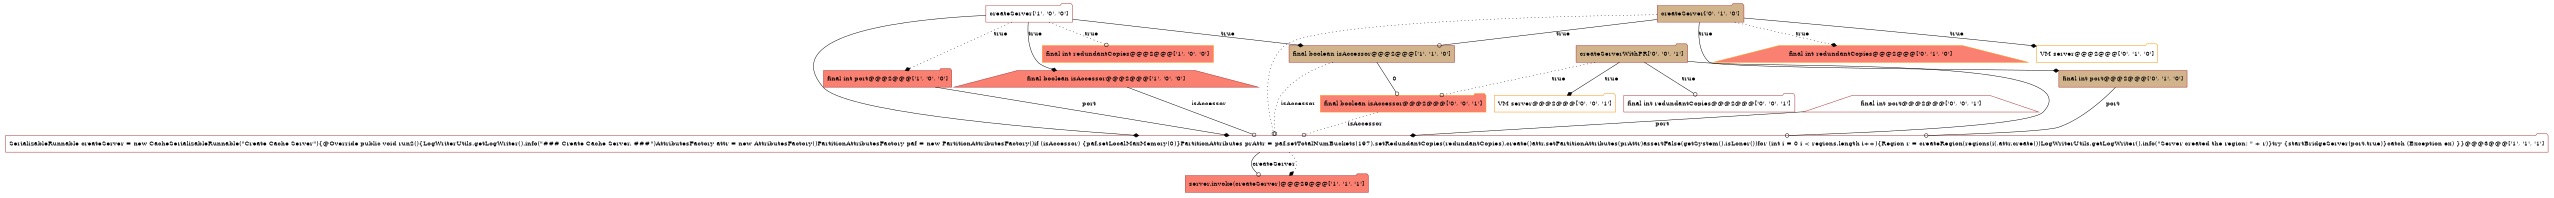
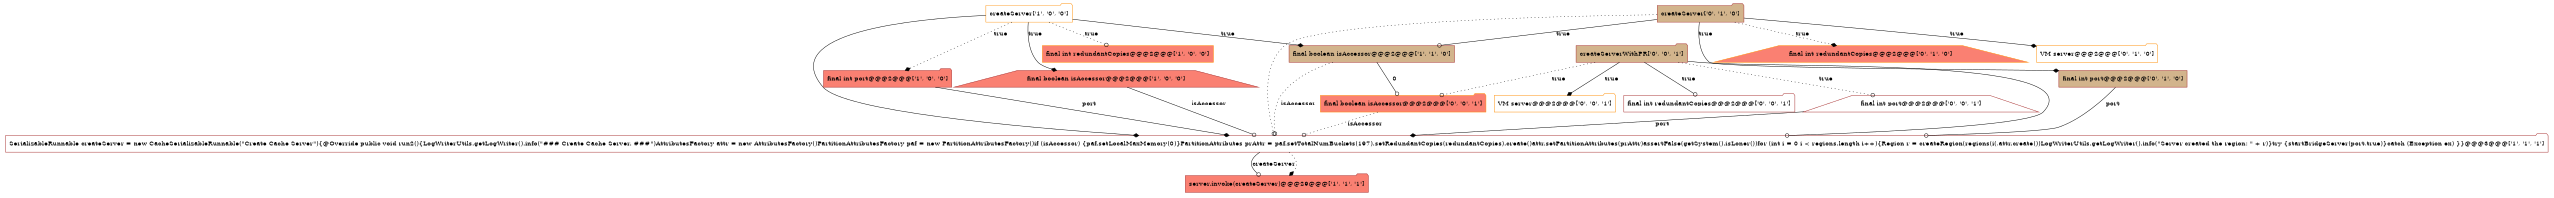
node "createServer['1', '0', '0']": color brown -> darkorange
edge "createServerWithPR['0', '0', '1']" -> "final int port@@@2@@@['0', '0', '1']": added, label "true"
